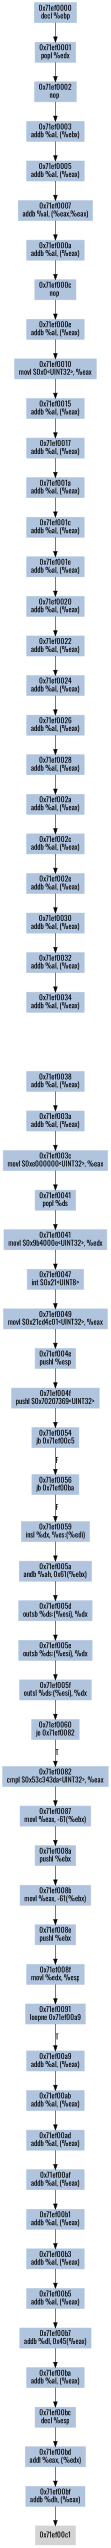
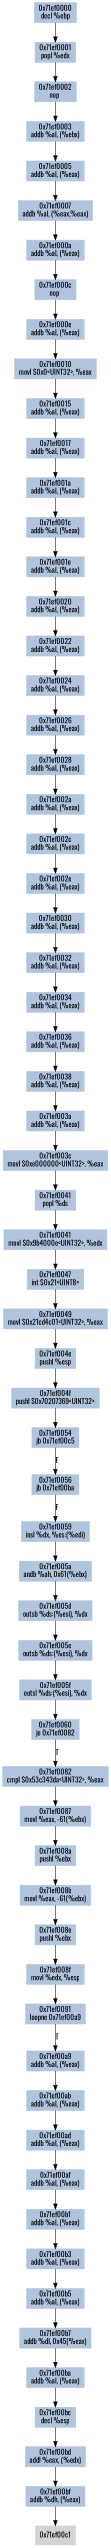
node "0x71ef0036 addb %al, (%eax)": added
